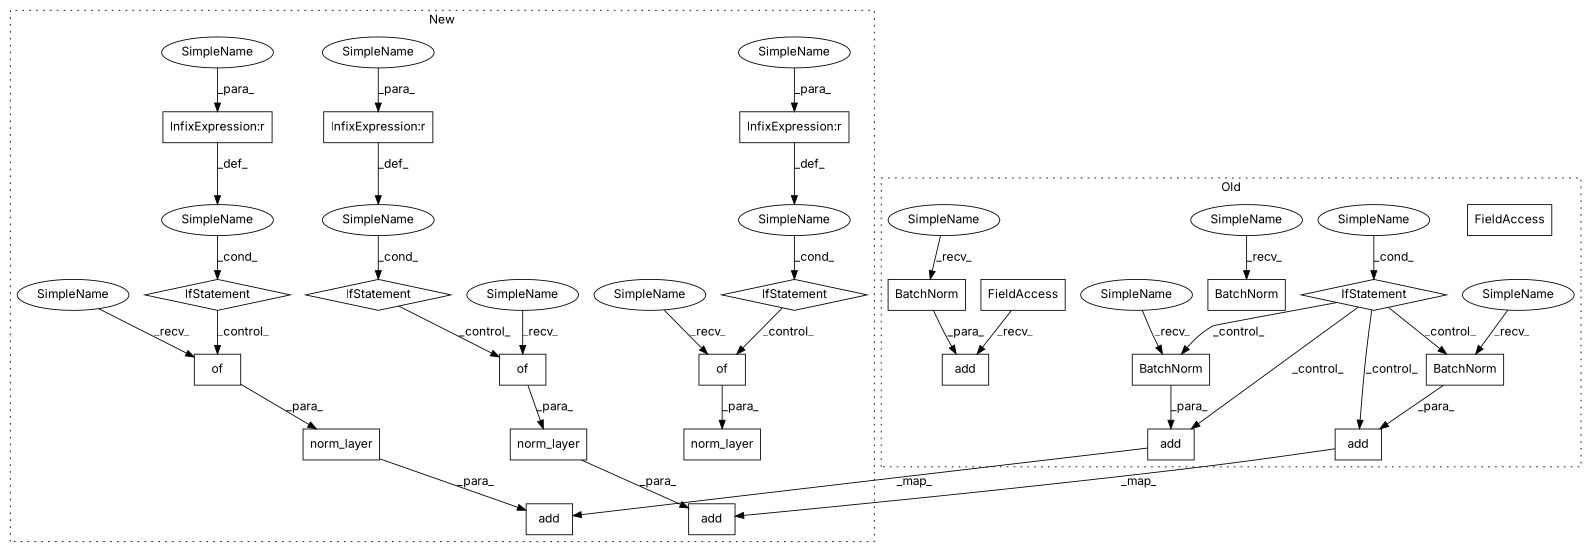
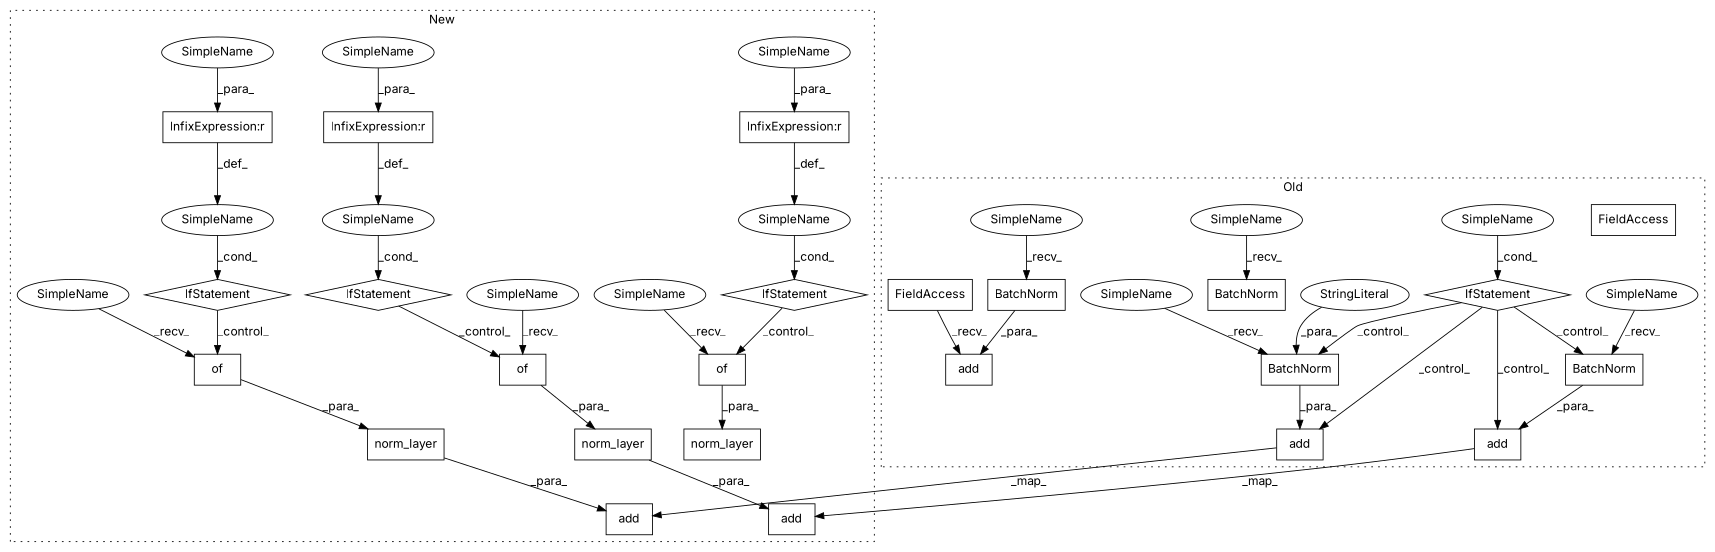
node "StringLiteral": added
